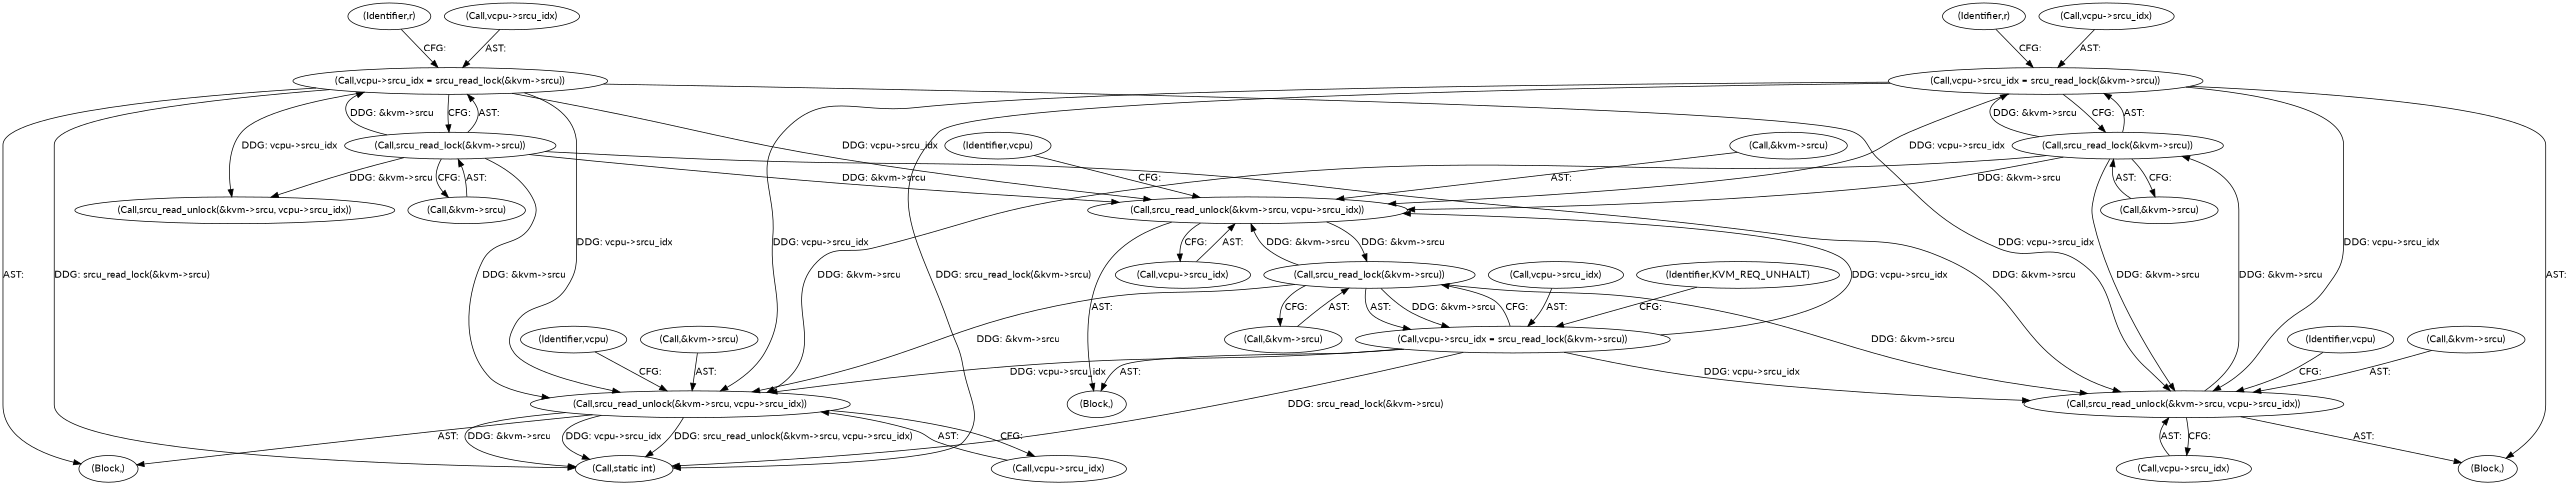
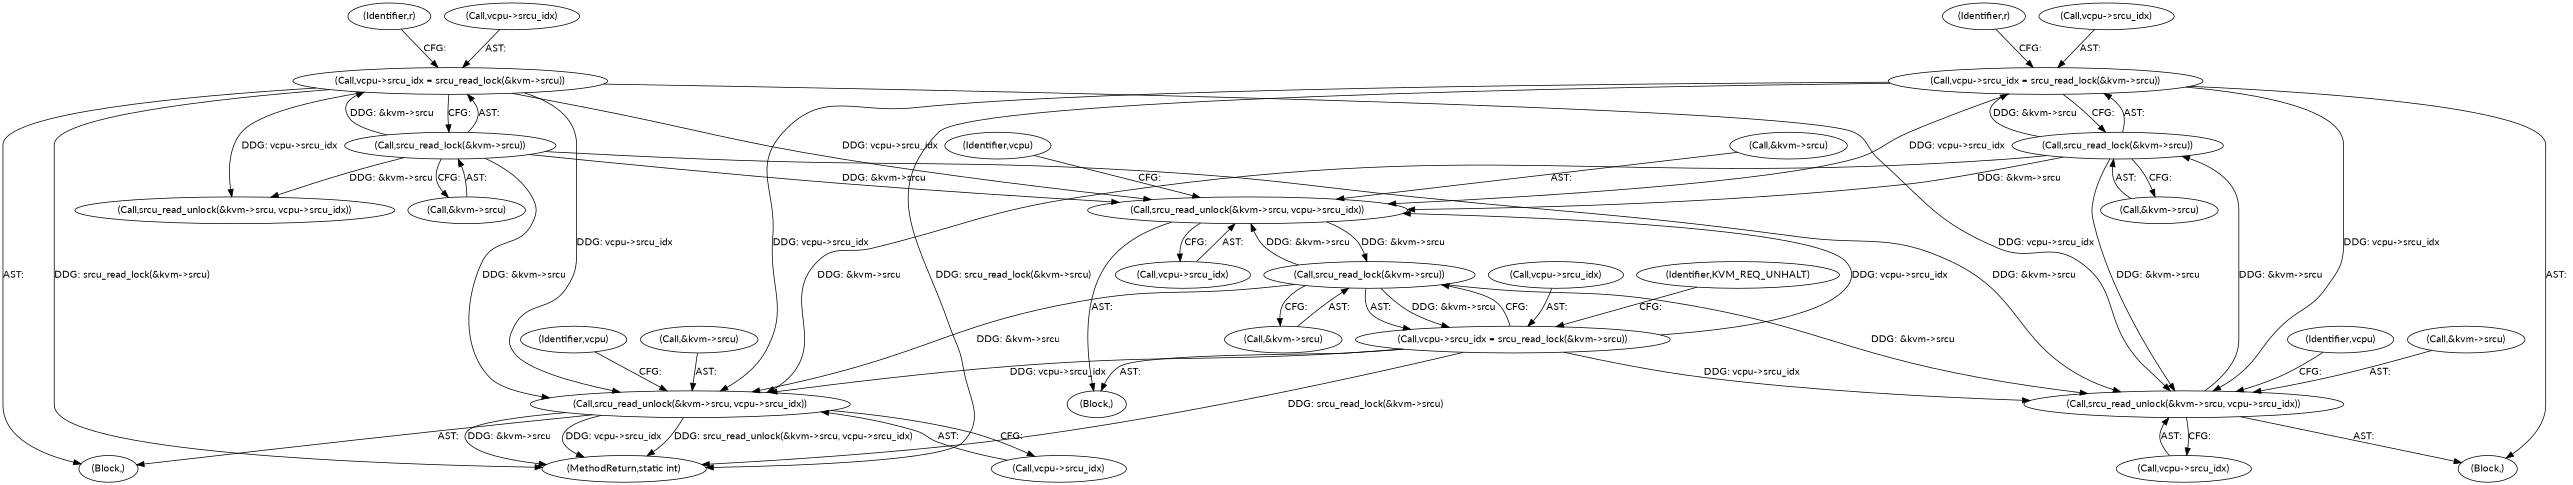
node "(Call,static int)": label "(Call,static int)" -> "(MethodReturn,static int)"
